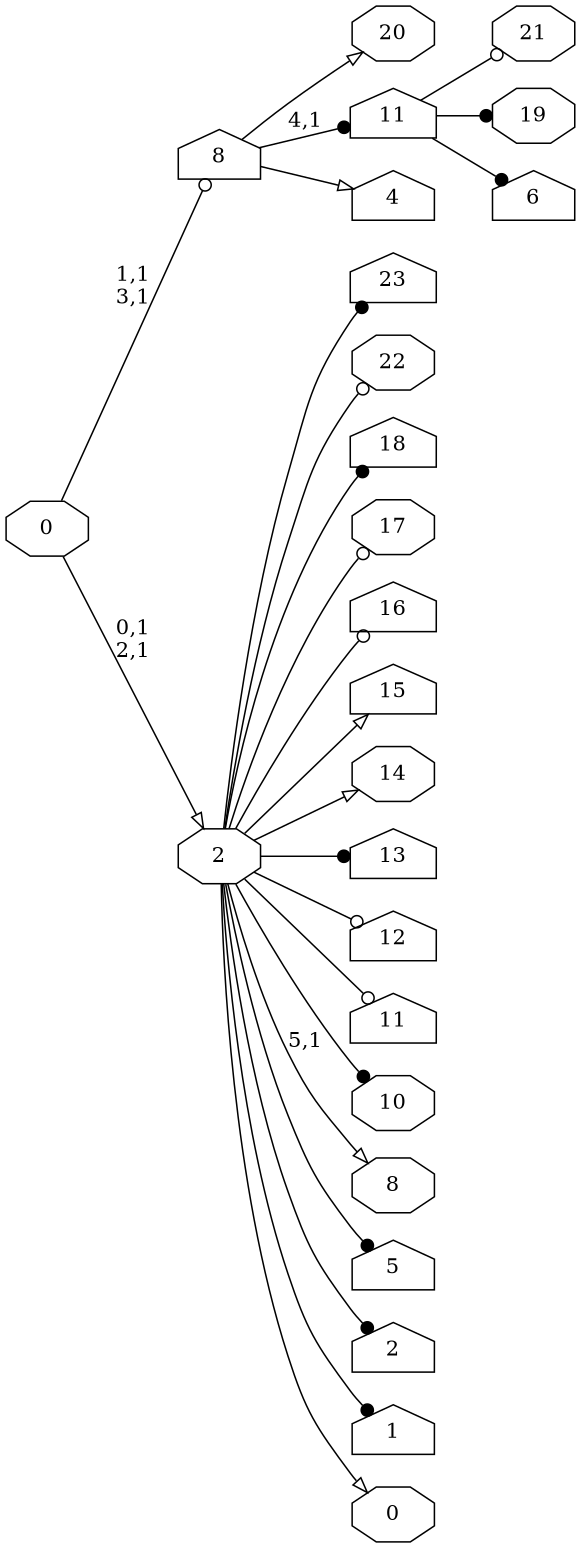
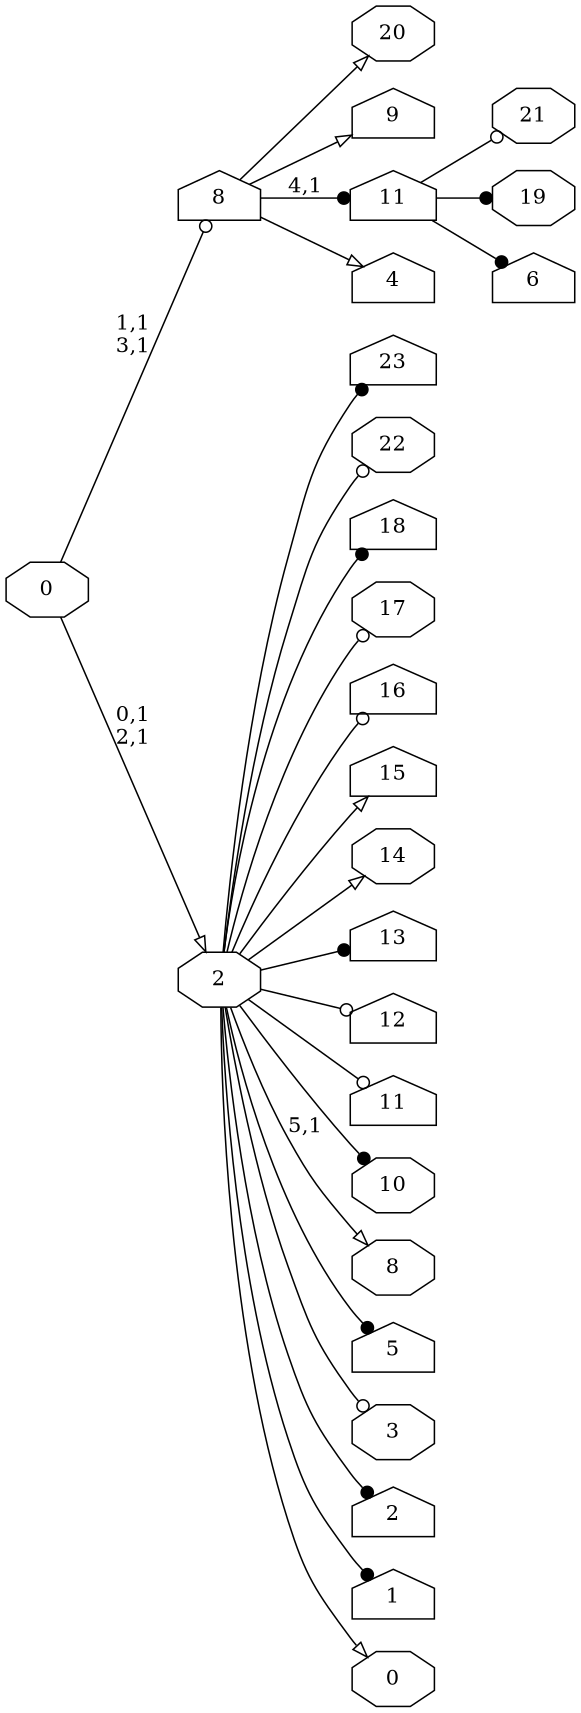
node "9": added
node "3": added
